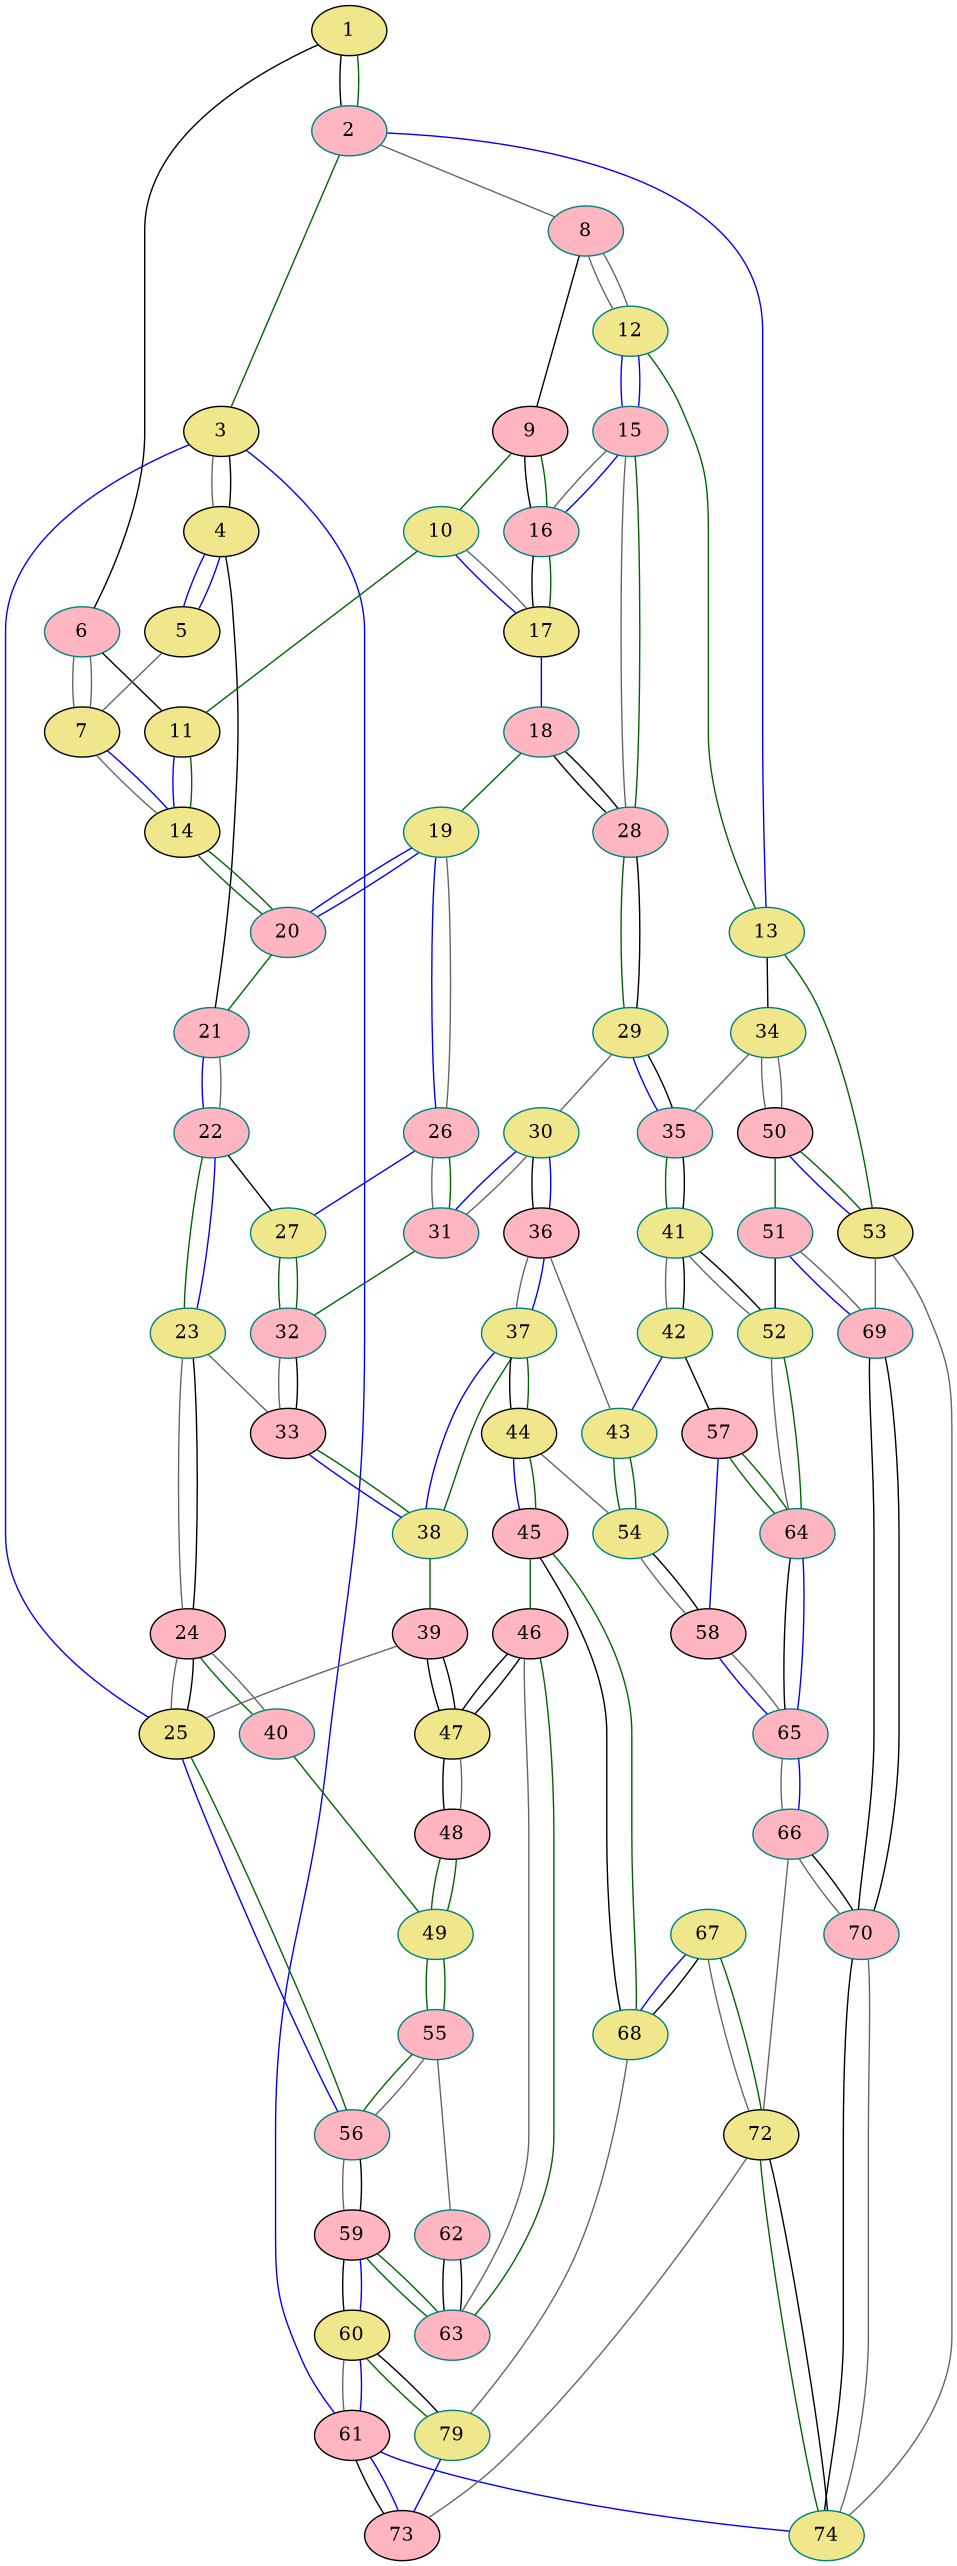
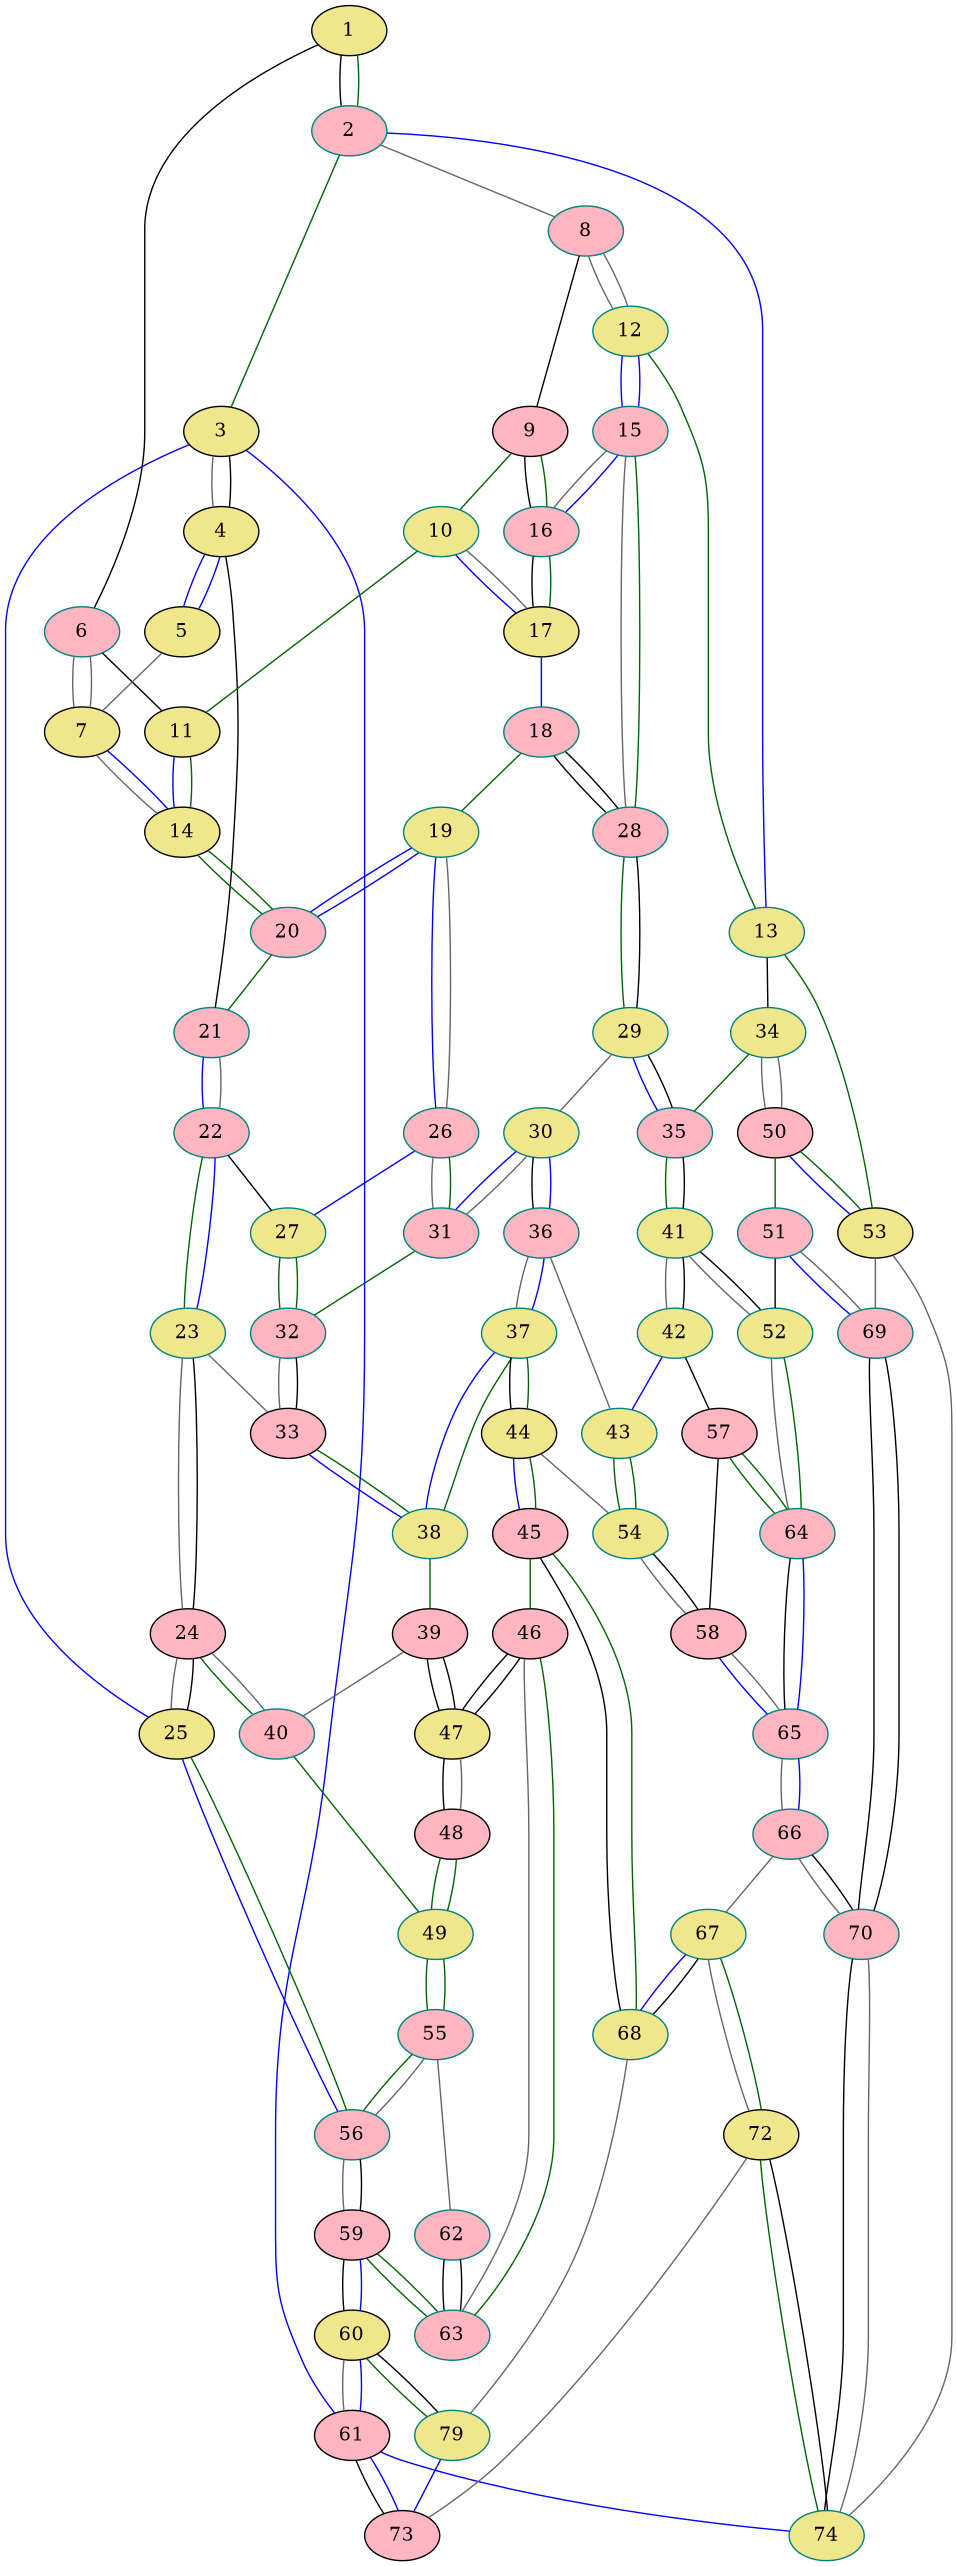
edge "34" -- "35": color gray40 -> darkgreen
node "36": color black -> teal
edge "57" -- "58": color blue -> black
edge "39" -- "25": now "39" -- "40"
edge "66" -- "72": now "66" -- "67"
